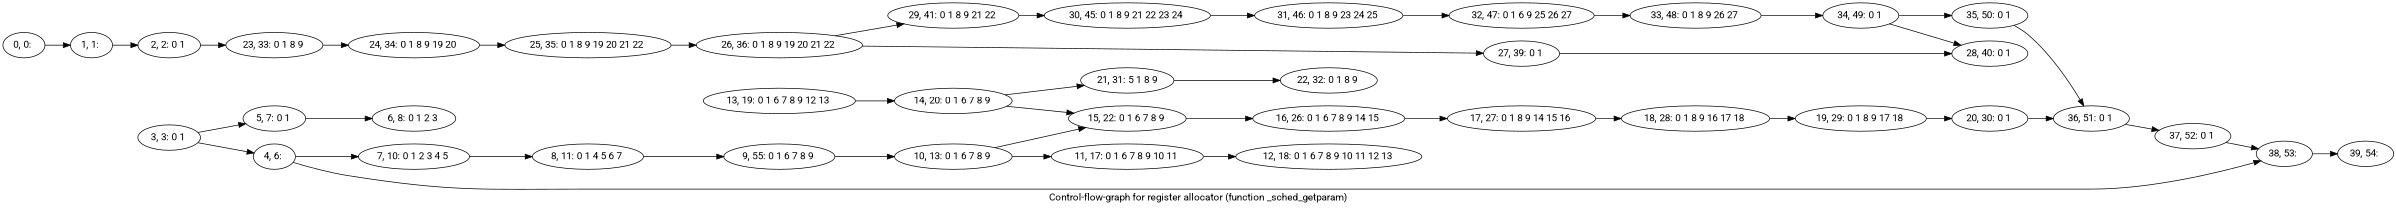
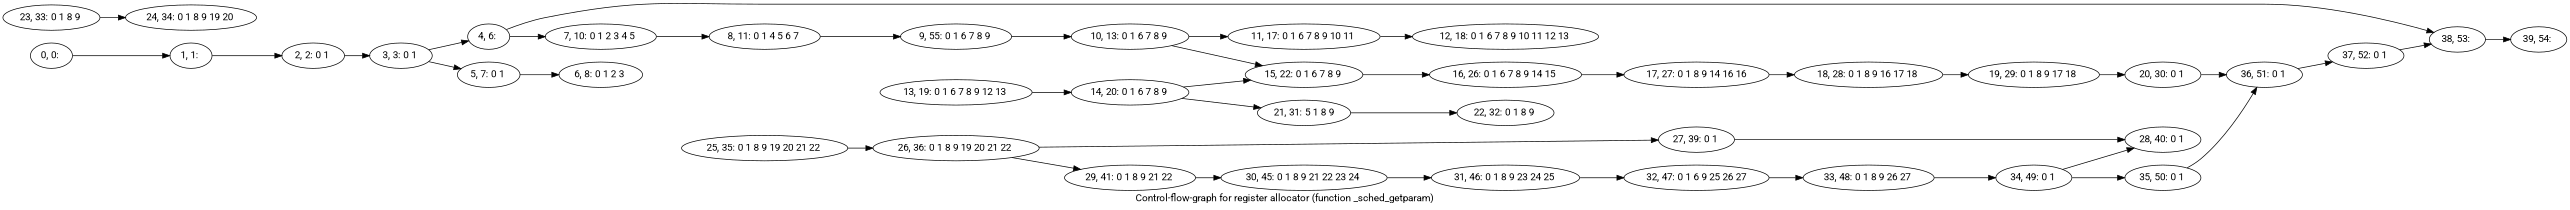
edge "2, 2: 0 1" -> "23, 33: 0 1 8 9": now "2, 2: 0 1" -> "3, 3: 0 1"
edge "24, 34: 0 1 8 9 19 20" -> "25, 35: 0 1 8 9 19 20 21 22": removed
node "17, 27: 0 1 8 9 14 15 16": label "17, 27: 0 1 8 9 14 15 16" -> "17, 27: 0 1 8 9 14 16 16"
